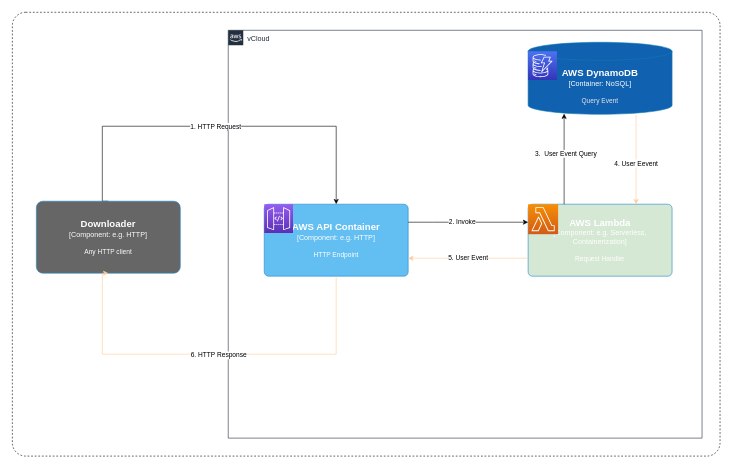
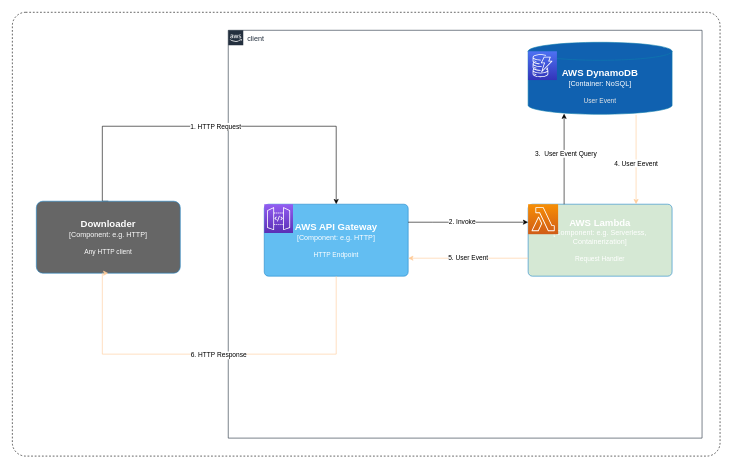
node "vCloud": label "vCloud" -> "client"
node "AWS DynamoDB [Container: NoSQL] Query Event": label "AWS DynamoDB [Container: NoSQL] Query Event" -> "AWS DynamoDB [Container: NoSQL] User Event"
node "AWS API Container [Component: e.g. HTTP] HTTP Endpoint": label "AWS API Container [Component: e.g. HTTP] HTTP Endpoint" -> "AWS API Gateway [Component: e.g. HTTP] HTTP Endpoint"
